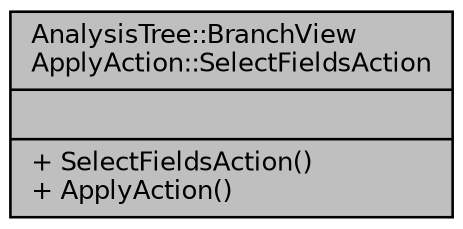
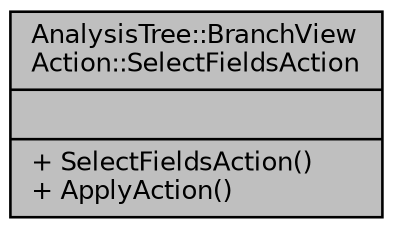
node "AnalysisTree::BranchView": text "ApplyAction::SelectFieldsAction" -> "Action::SelectFieldsAction"
